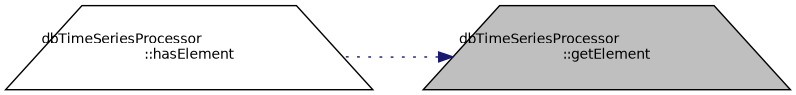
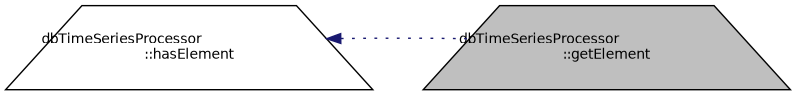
edge "dbTimeSeriesProcessor ::hasElement" -> "dbTimeSeriesProcessor ::getElement": reversed
